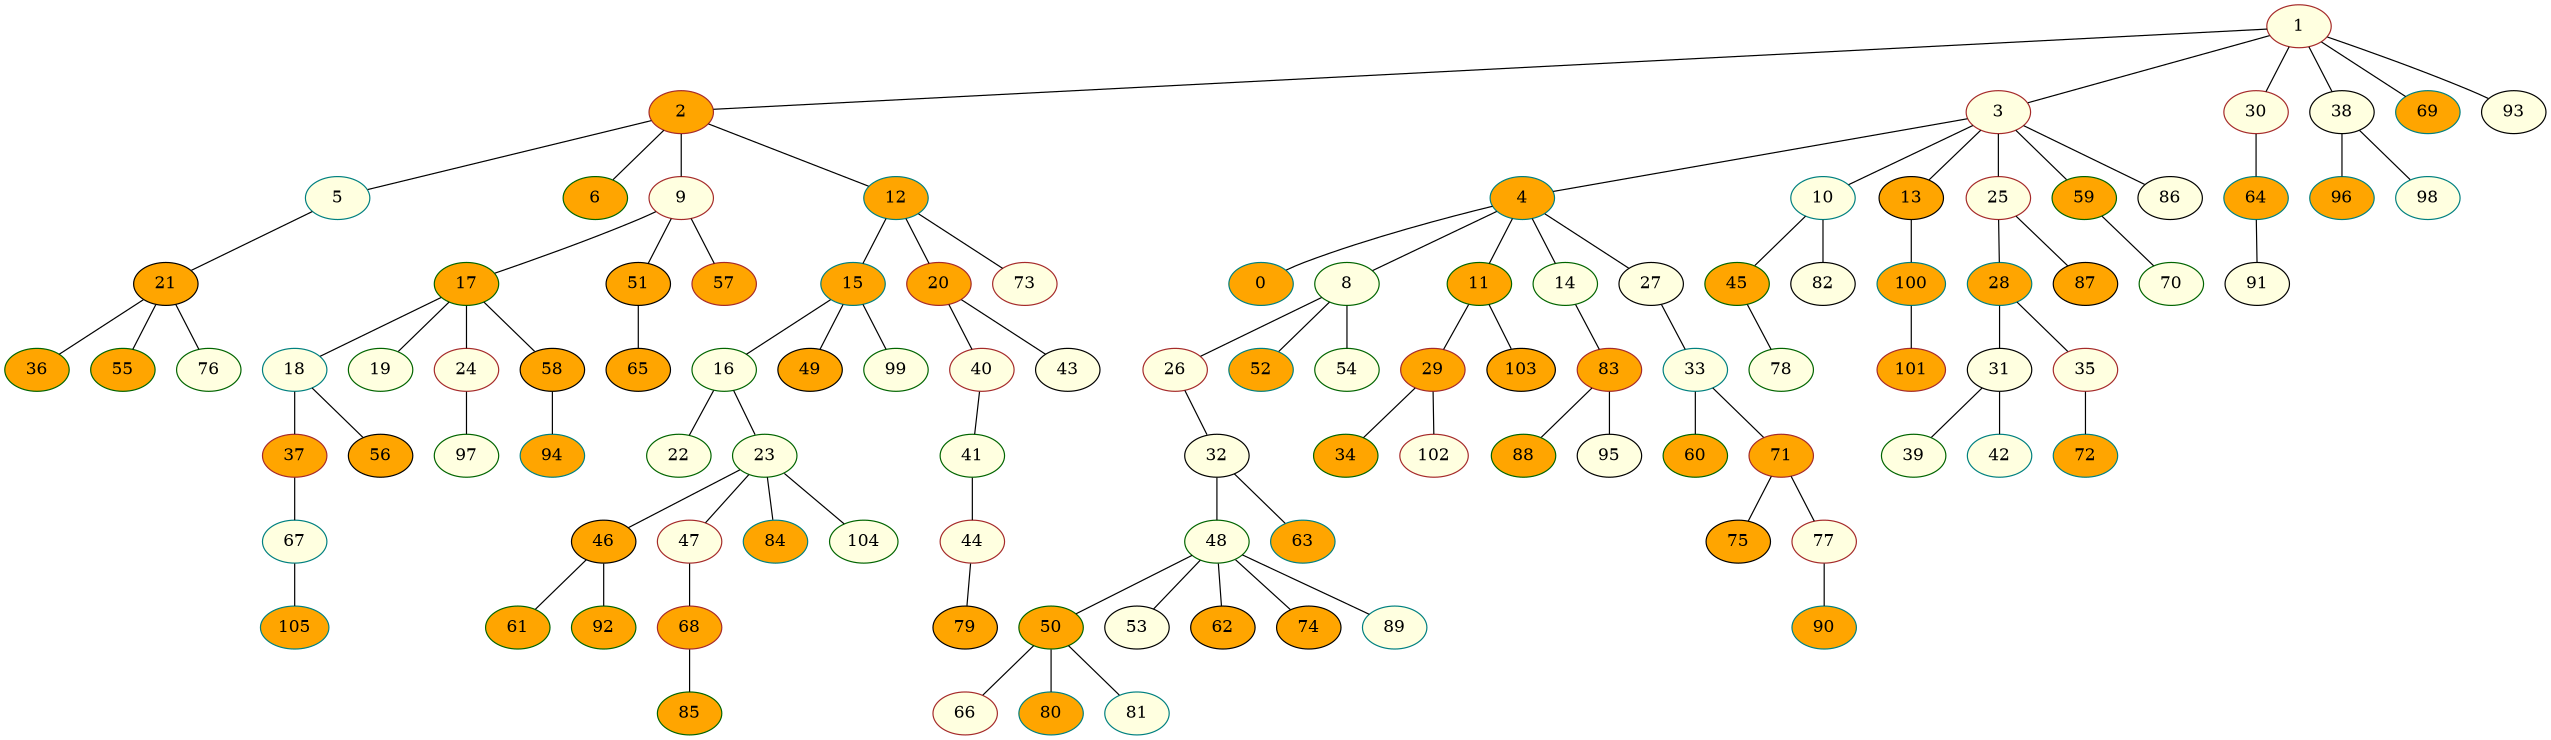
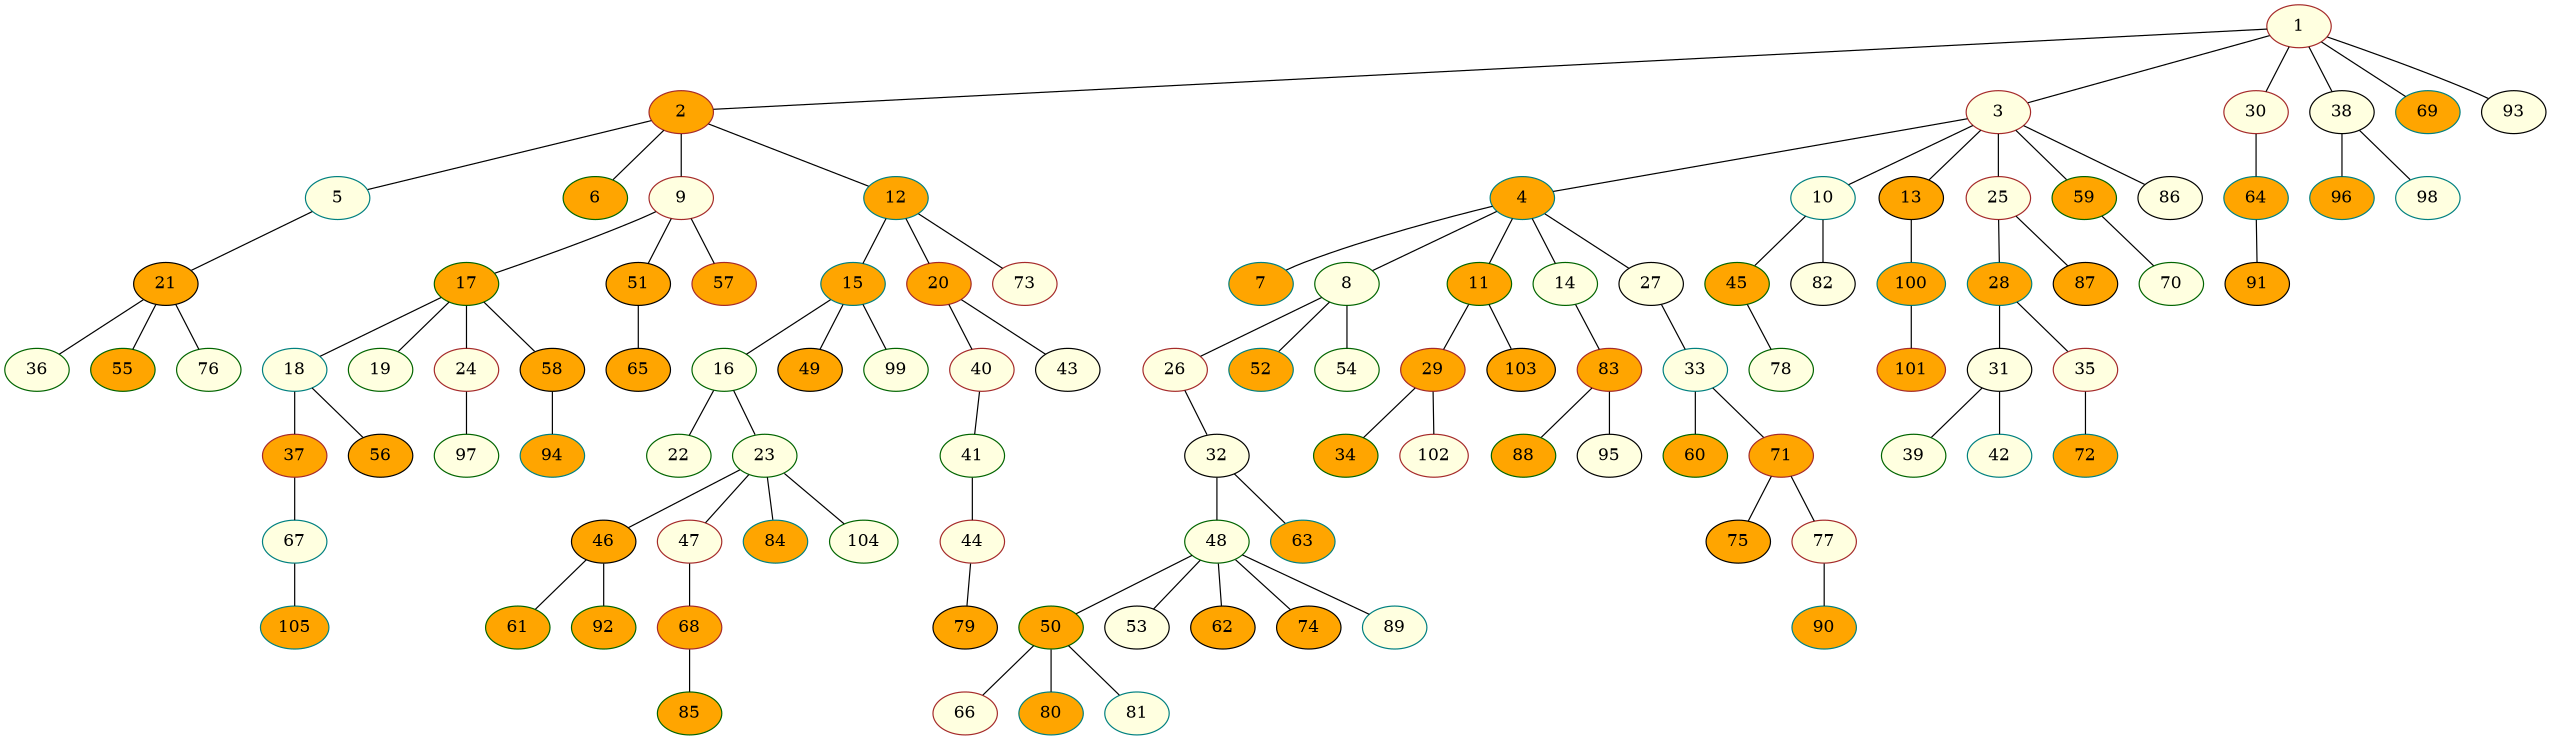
node "0": label "0" -> "7"
node "91": fillcolor lightyellow -> orange
node "36": fillcolor orange -> lightyellow
